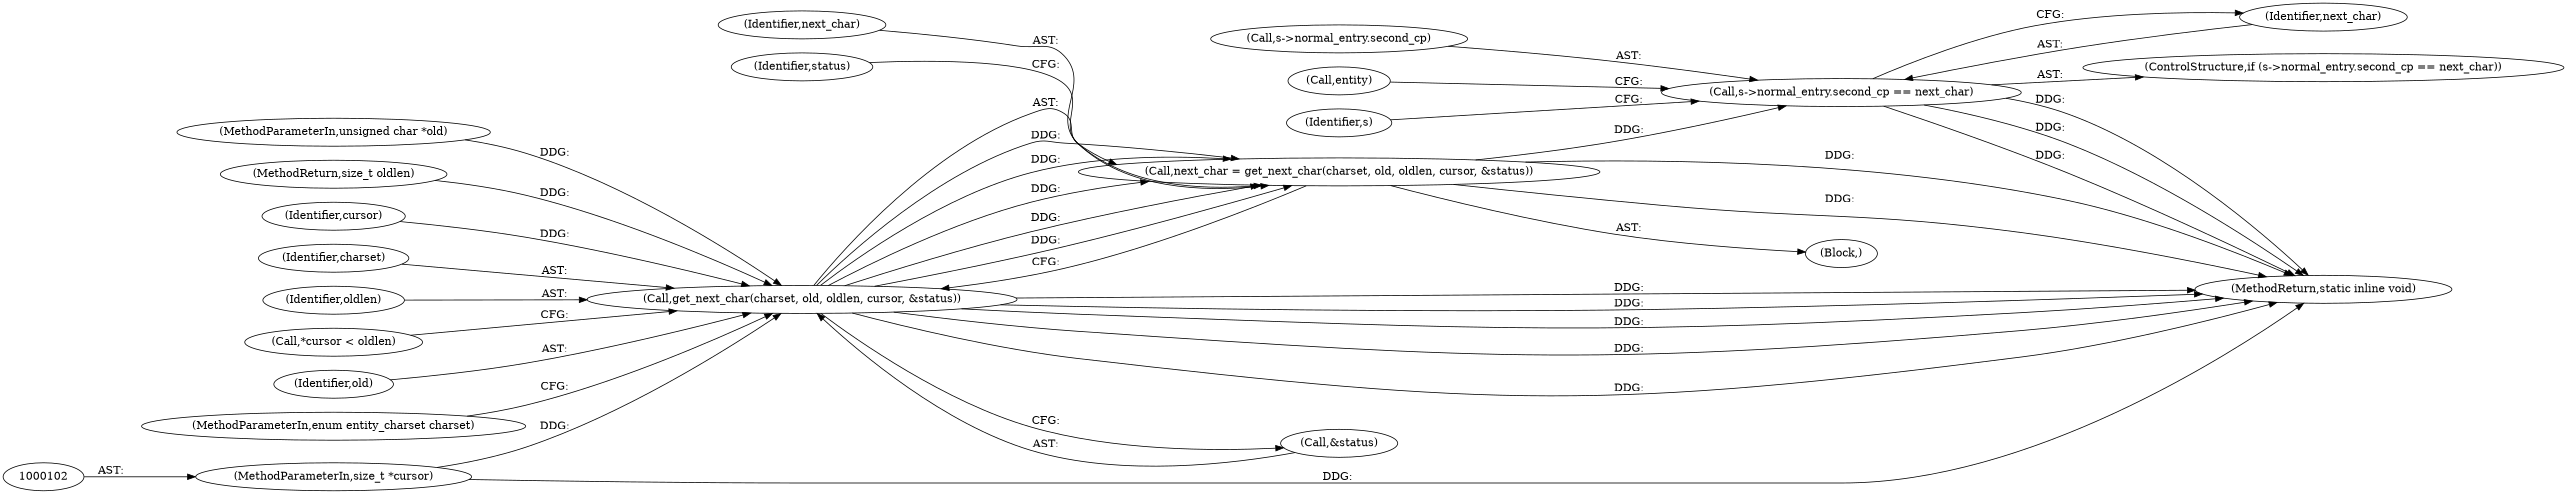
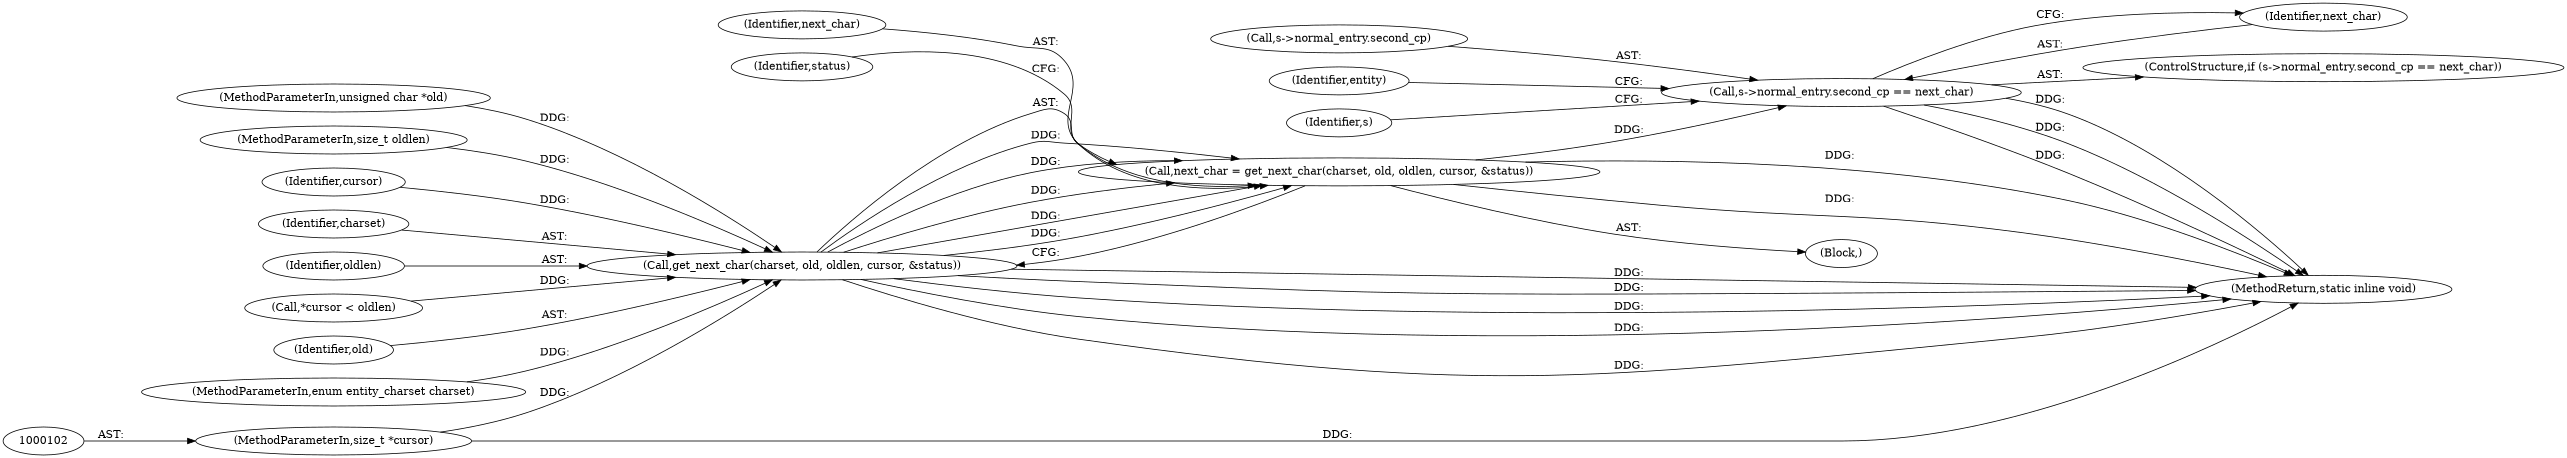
node "(Call,entity)": label "(Call,entity)" -> "(Identifier,entity)"
node "(MethodReturn,size_t oldlen)": label "(MethodReturn,size_t oldlen)" -> "(MethodParameterIn,size_t oldlen)"
edge "(Call,*cursor < oldlen)" -> "(Call,get_next_char(charset, old, oldlen, cursor, &status))": label "CFG: " -> "DDG: "
edge "(MethodParameterIn,enum entity_charset charset)" -> "(Call,get_next_char(charset, old, oldlen, cursor, &status))": label "CFG: " -> "DDG: "
node "(Call,&status)": removed
